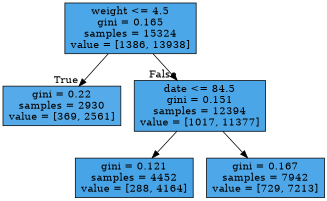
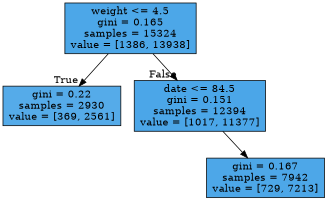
node "gini = 0.121 samples = 4452 value = [288, 4164]": removed
